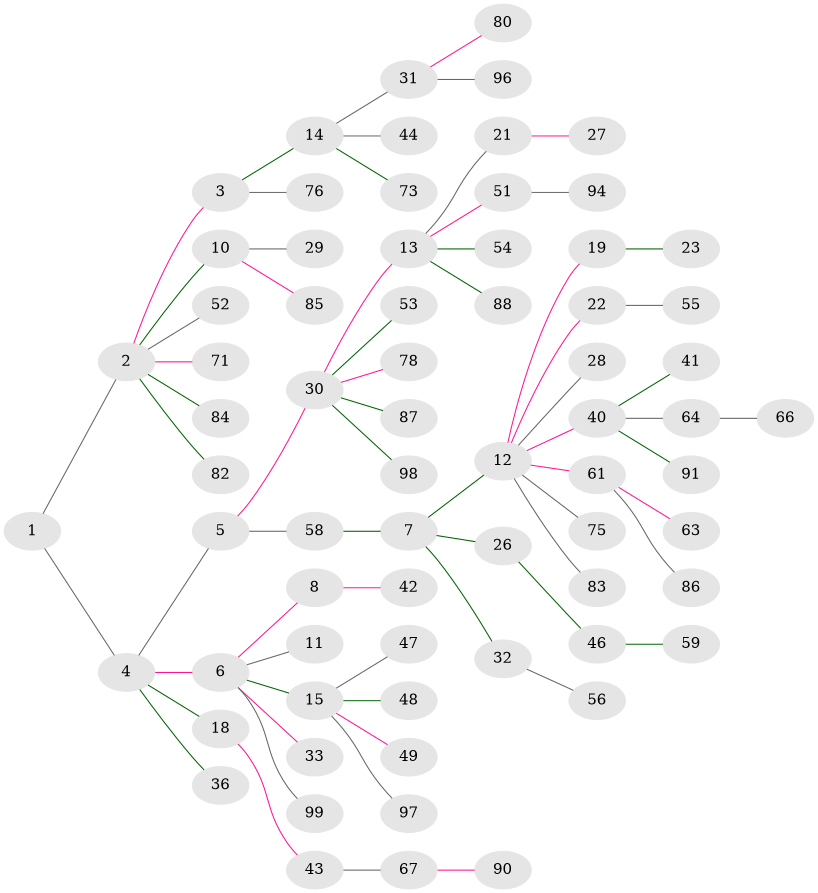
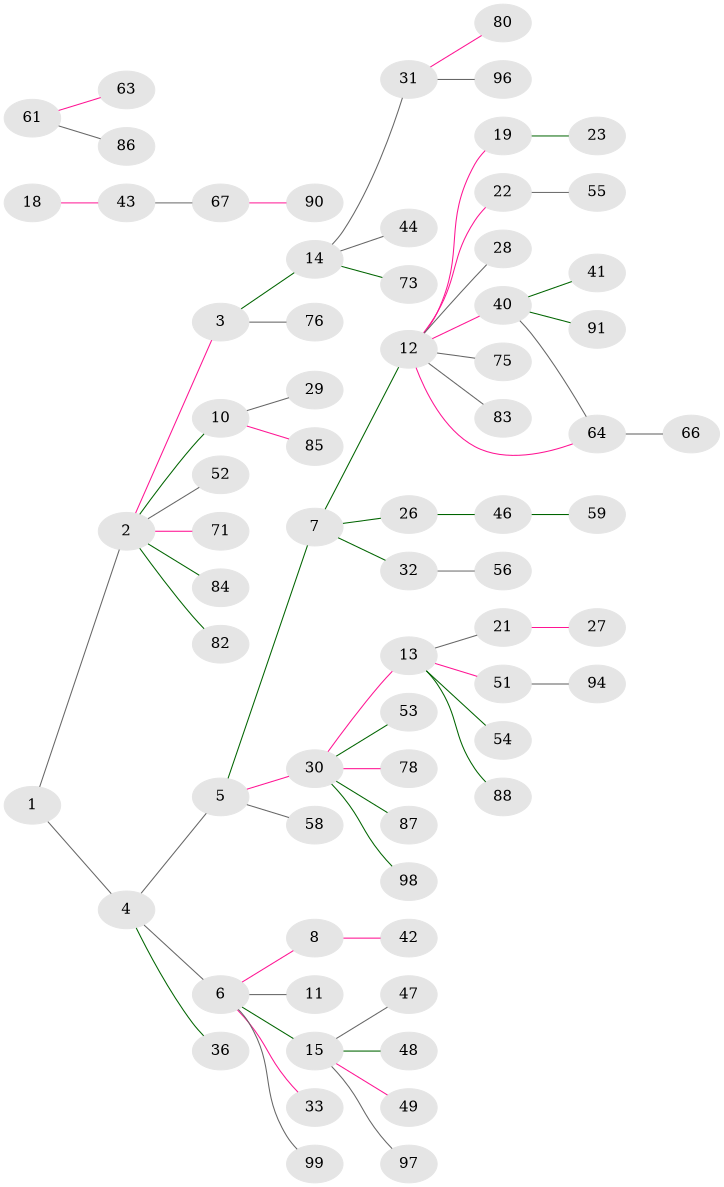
edge "12" -- "61": now "12" -- "64"
edge "58" -- "7": now "5" -- "7"
edge "4" -- "6": color deeppink -> gray40
edge "4" -- "18": removed
